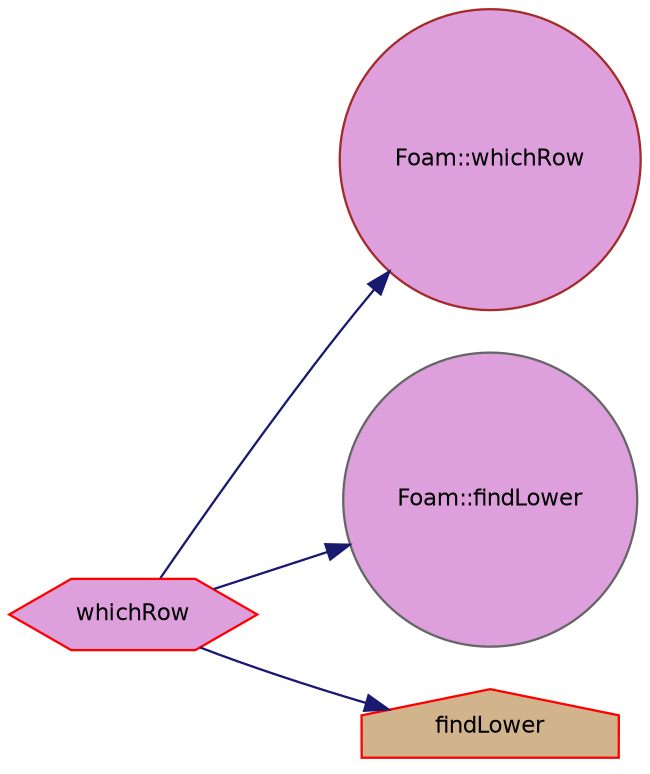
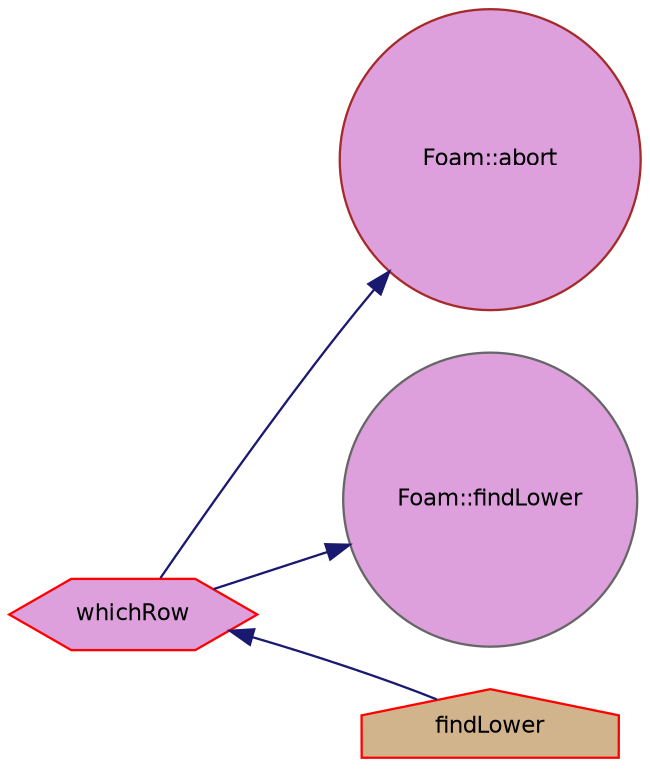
node "Foam::whichRow": label "Foam::whichRow" -> "Foam::abort"
edge "whichRow" -> "findLower": reversed
